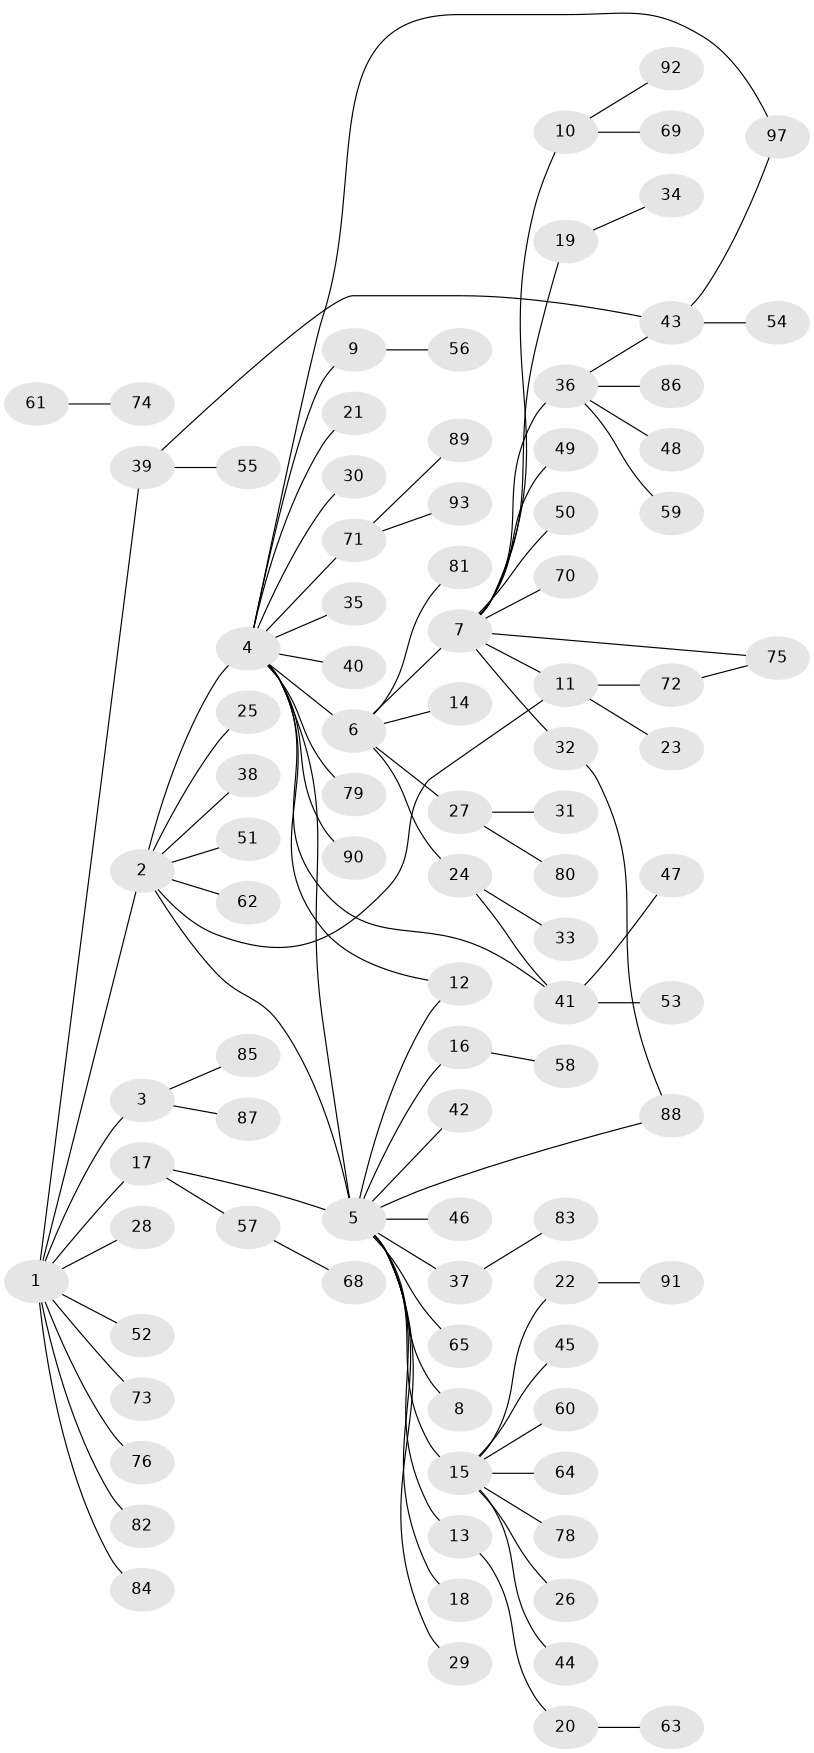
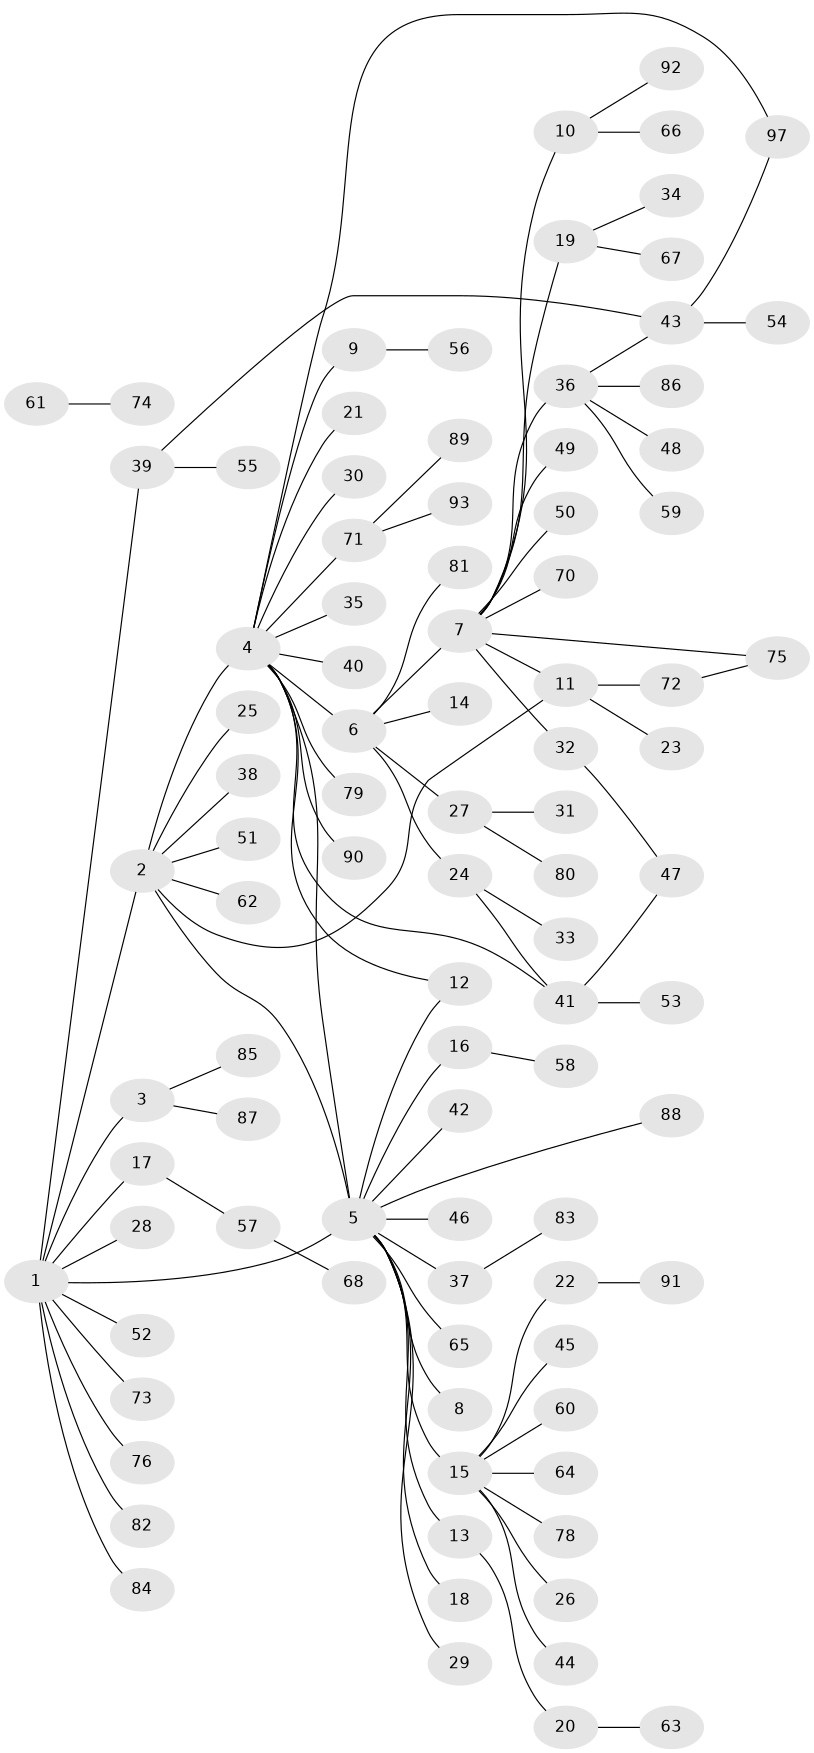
node "69": label "69" -> "66"
node "67": added
edge "32" -- "88": now "32" -- "47"
edge "17" -- "5": now "1" -- "5"
